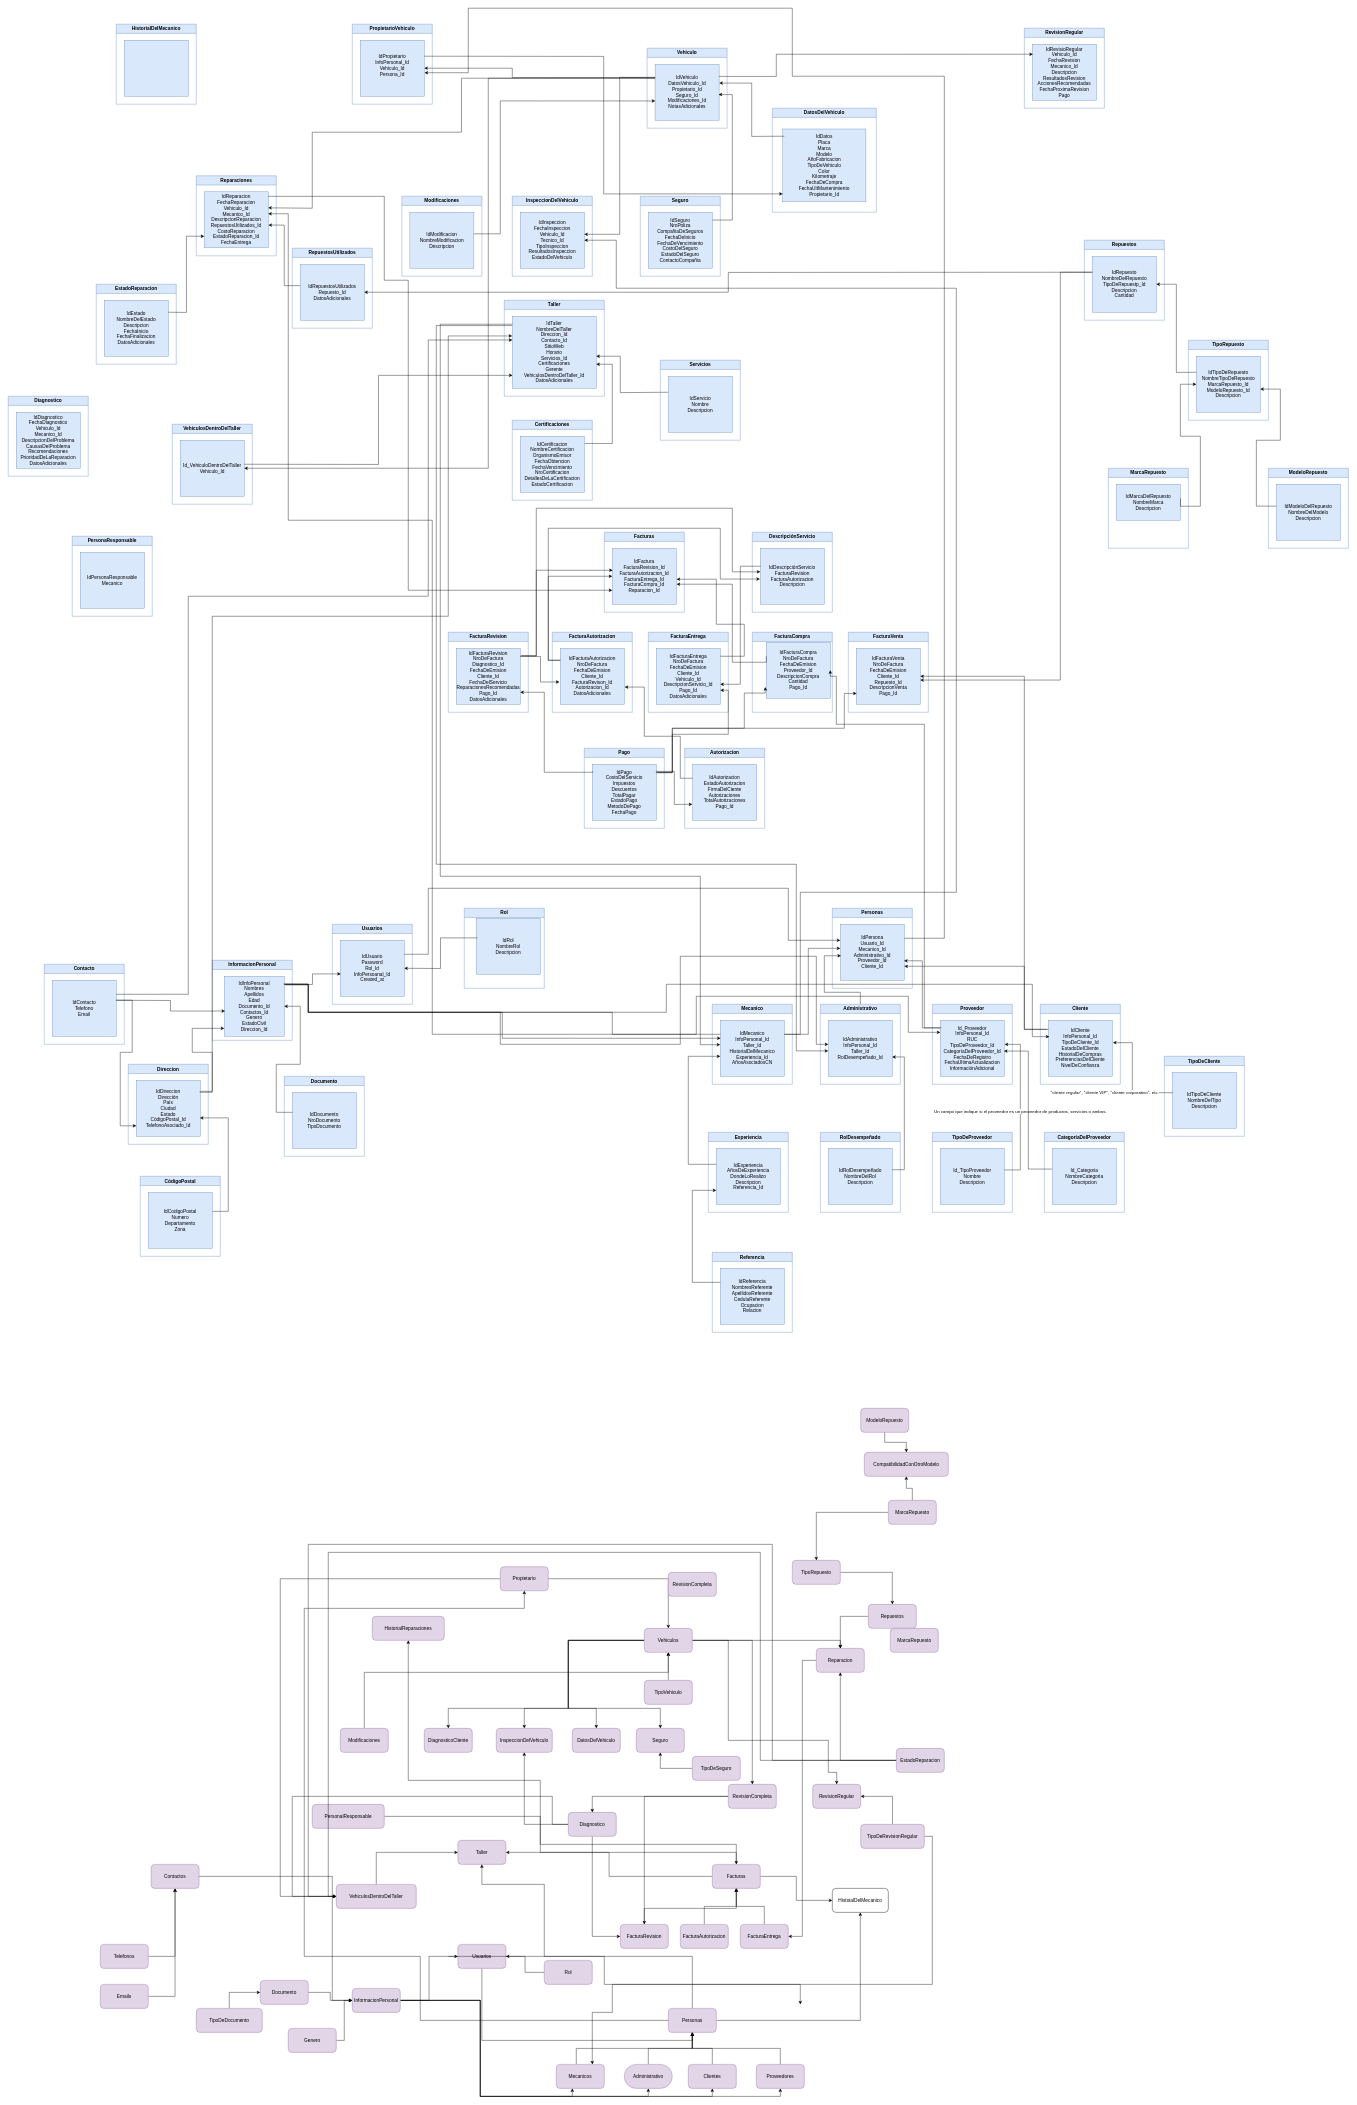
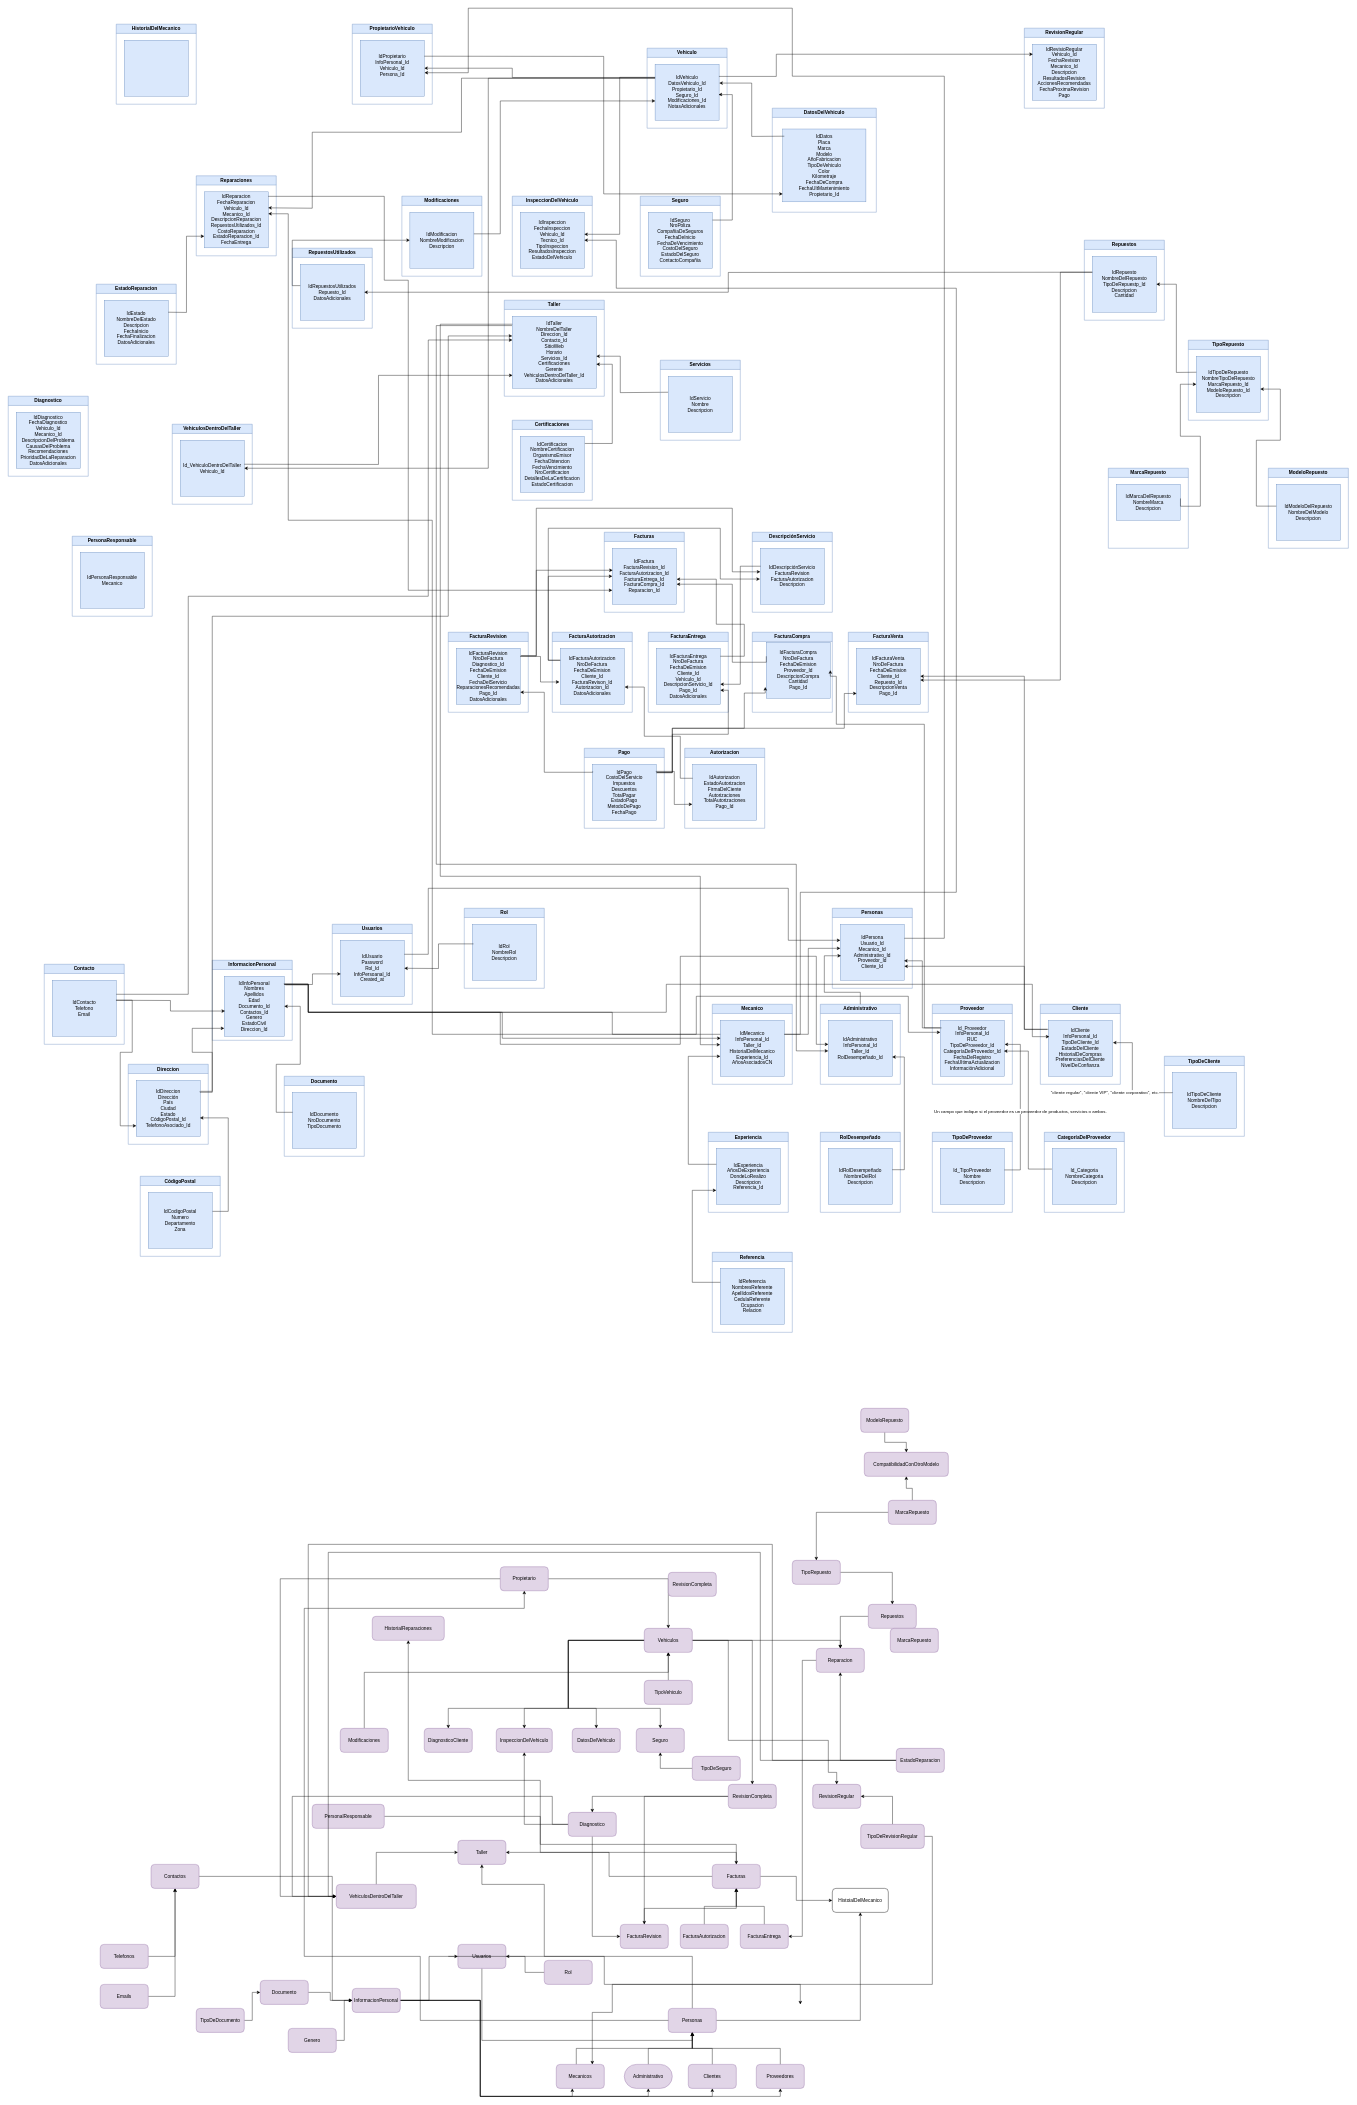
edge "IdRepuestosUtilizados Repuesto_Id DatosAdicionales" -> "IdReparacion FechaReparacion Vehiculo_Id Mecanico_Id DescripcionReparacion RepuestosUtilizados_Id CostoReparacion EstadoReparacion_Id FechaEntrega": now "IdRepuestosUtilizados Repuesto_Id DatosAdicionales" -> "IdModificacion NombreModificacion Descripcion"
node "IdRol NombreRol Descripcion": moved (508, 946) -> (504, 952)
node "TipoDeDocumento": size 66x24 -> 48x24
